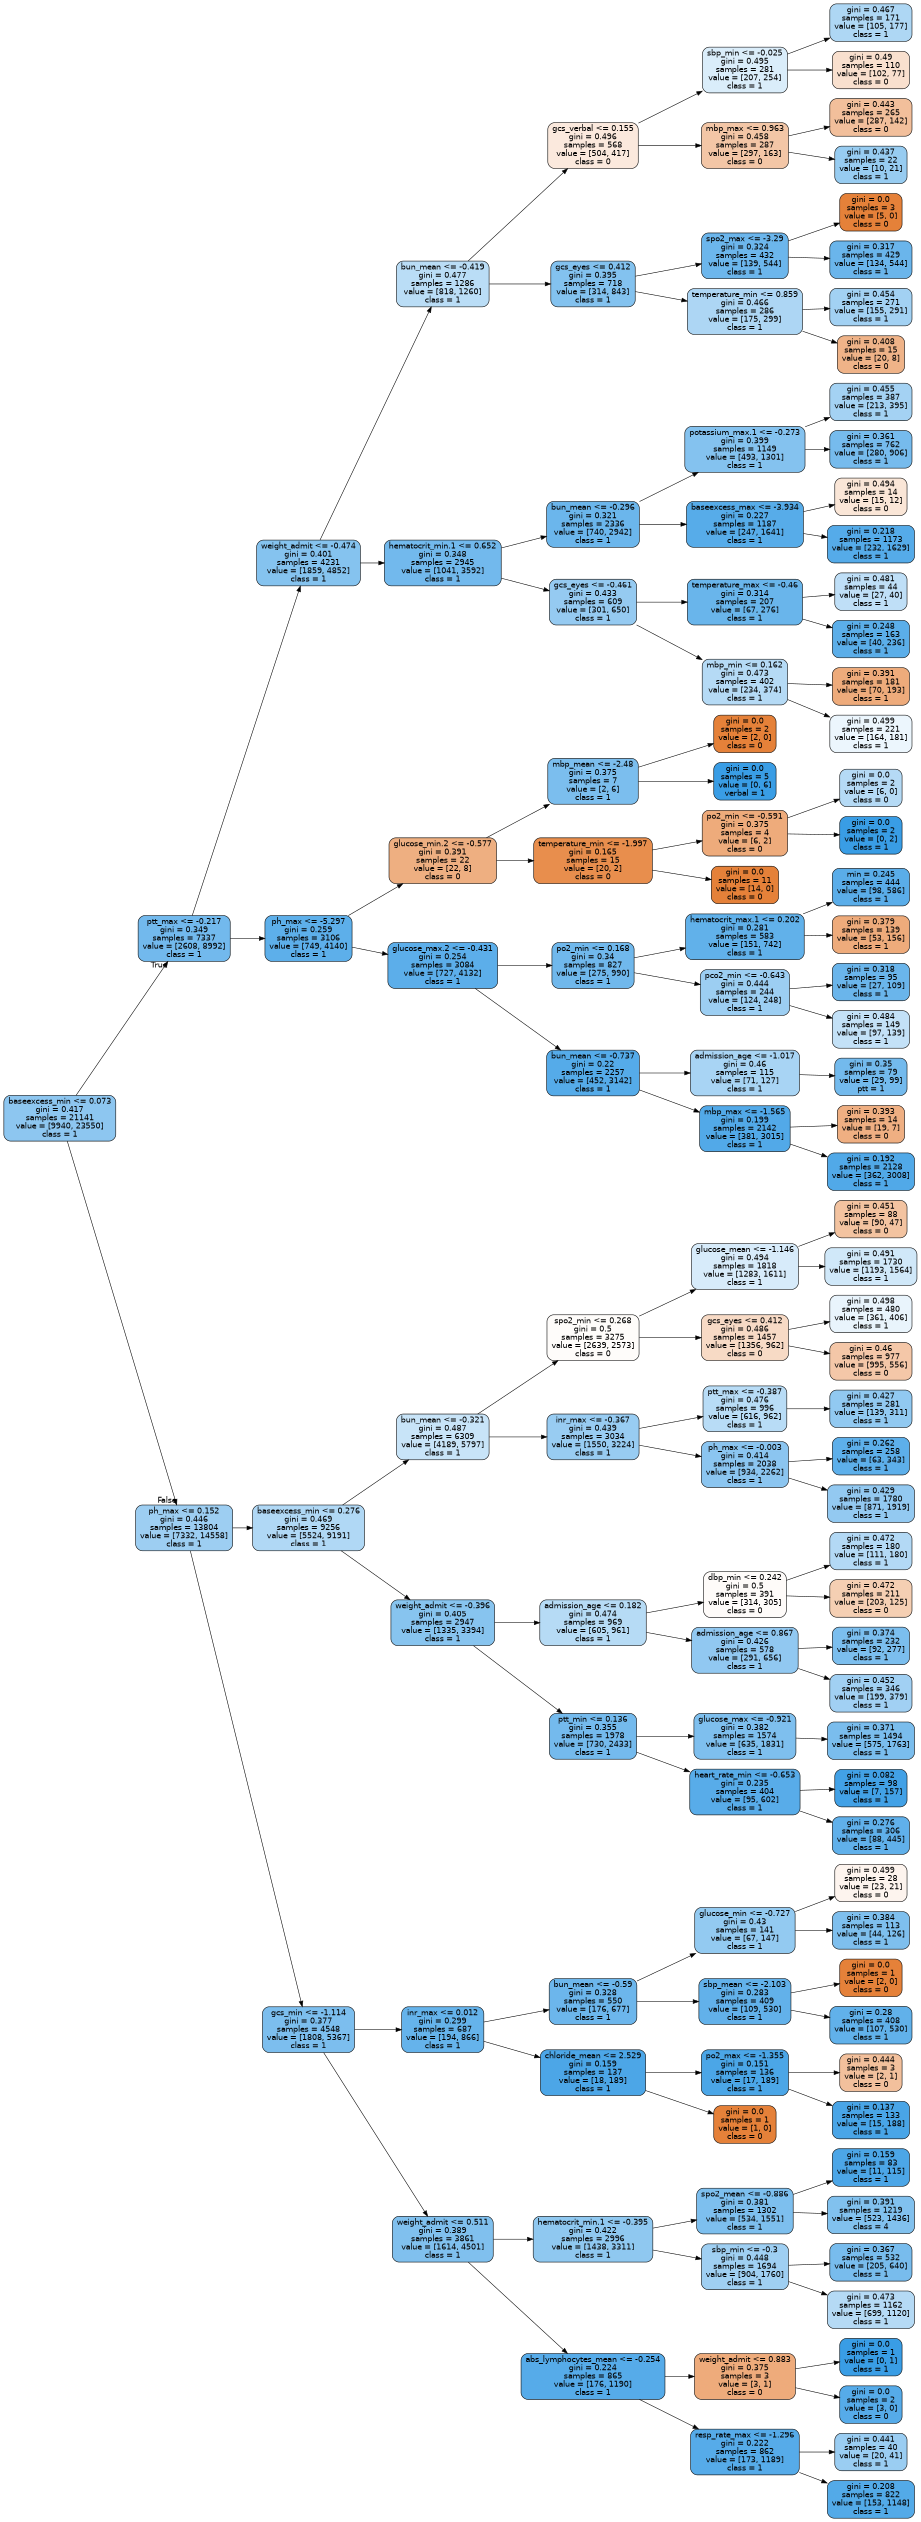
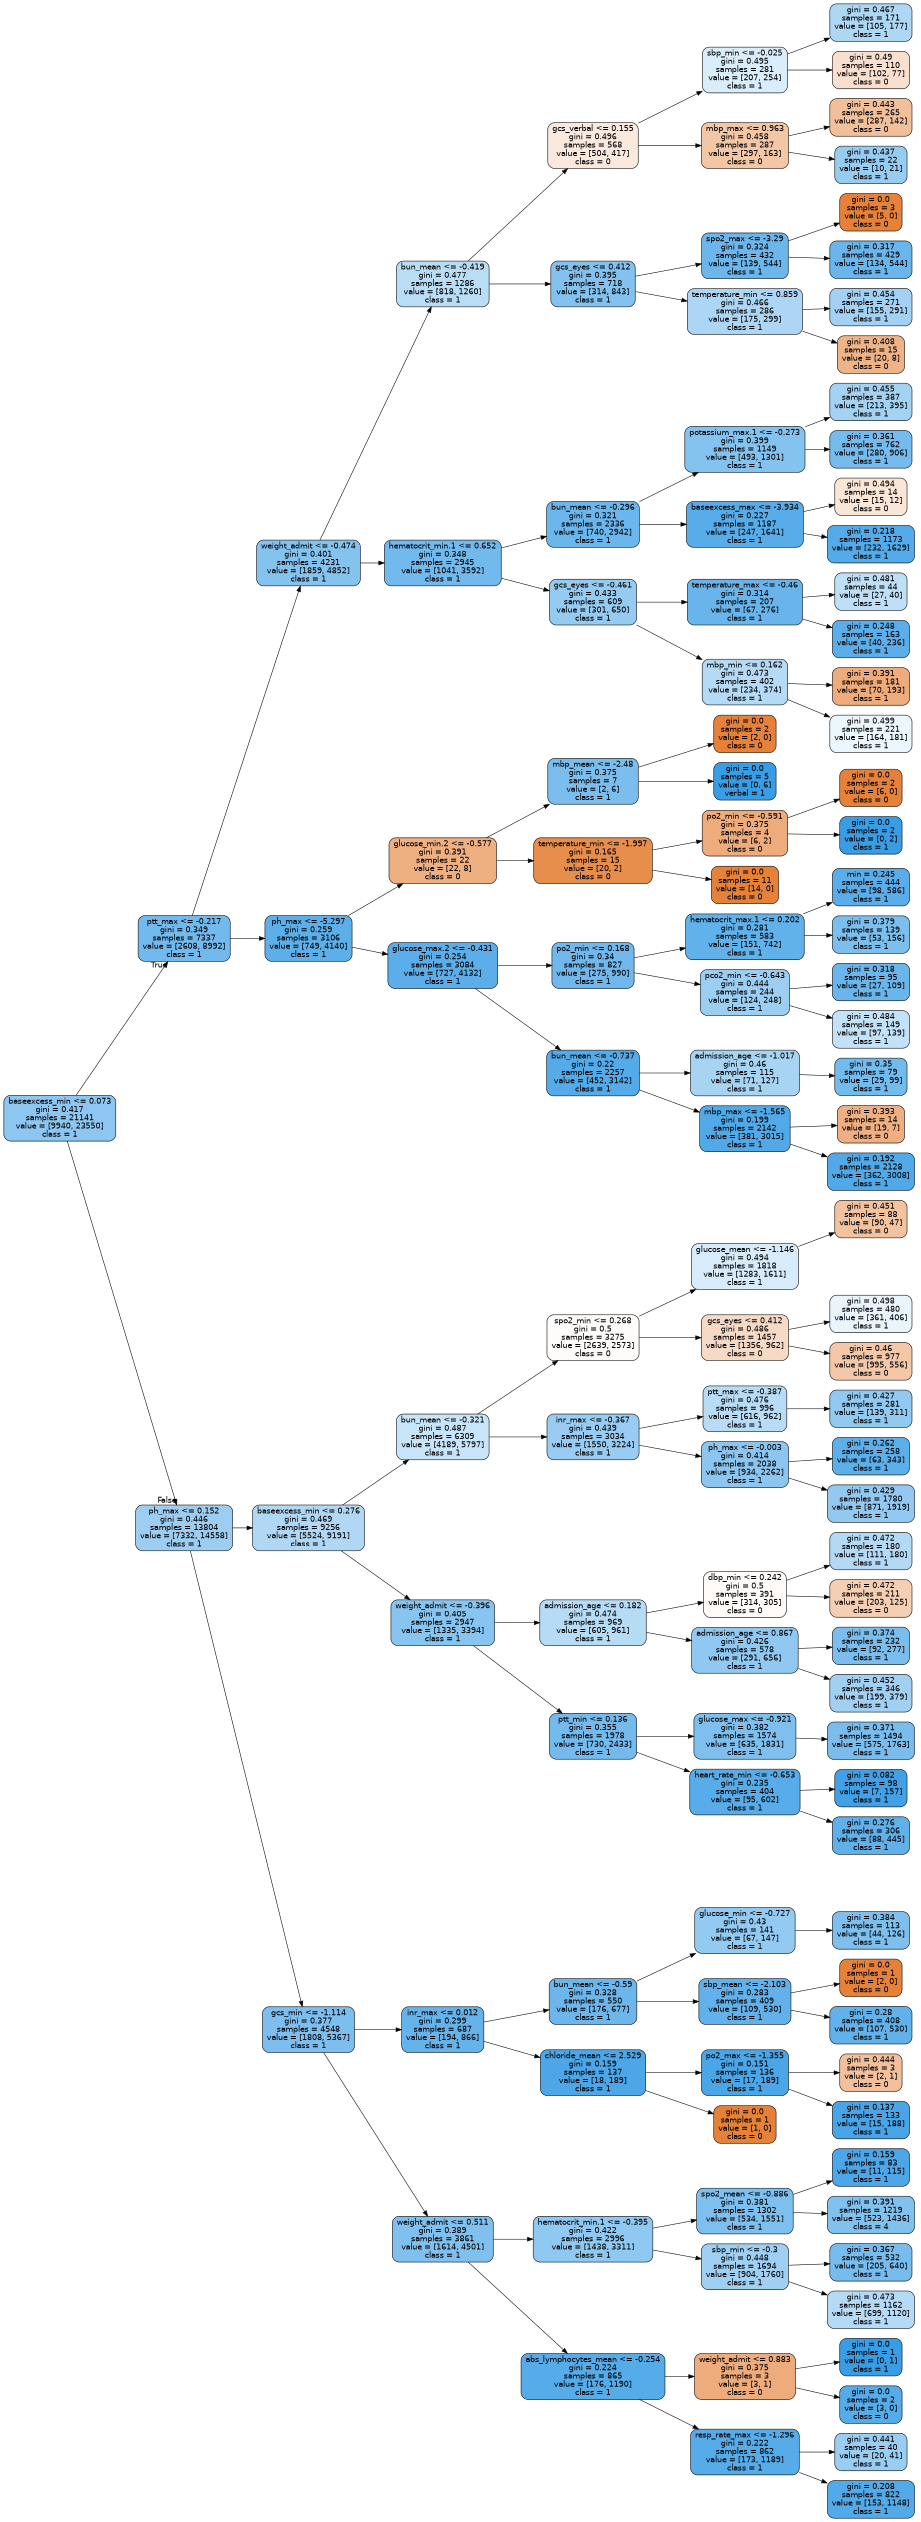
node "gini = 0.0 samples = 2 value = [6, 0] class = 0": fillcolor #b5daf5 -> #e58139
node "gini = 0.379 samples = 139 value = [53, 156] class = 1": fillcolor #eeab7b -> #7cbeee
node "gini = 0.35 samples = 79 value = [29, 99] ptt = 1": label "gini = 0.35 samples = 79 value = [29, 99] ptt = 1" -> "gini = 0.35 samples = 79 value = [29, 99] class = 1"
node "gini = 0.491 samples = 1730 value = [1193, 1564] class = 1": removed
node "gini = 0.499 samples = 28 value = [23, 21] class = 0": removed
